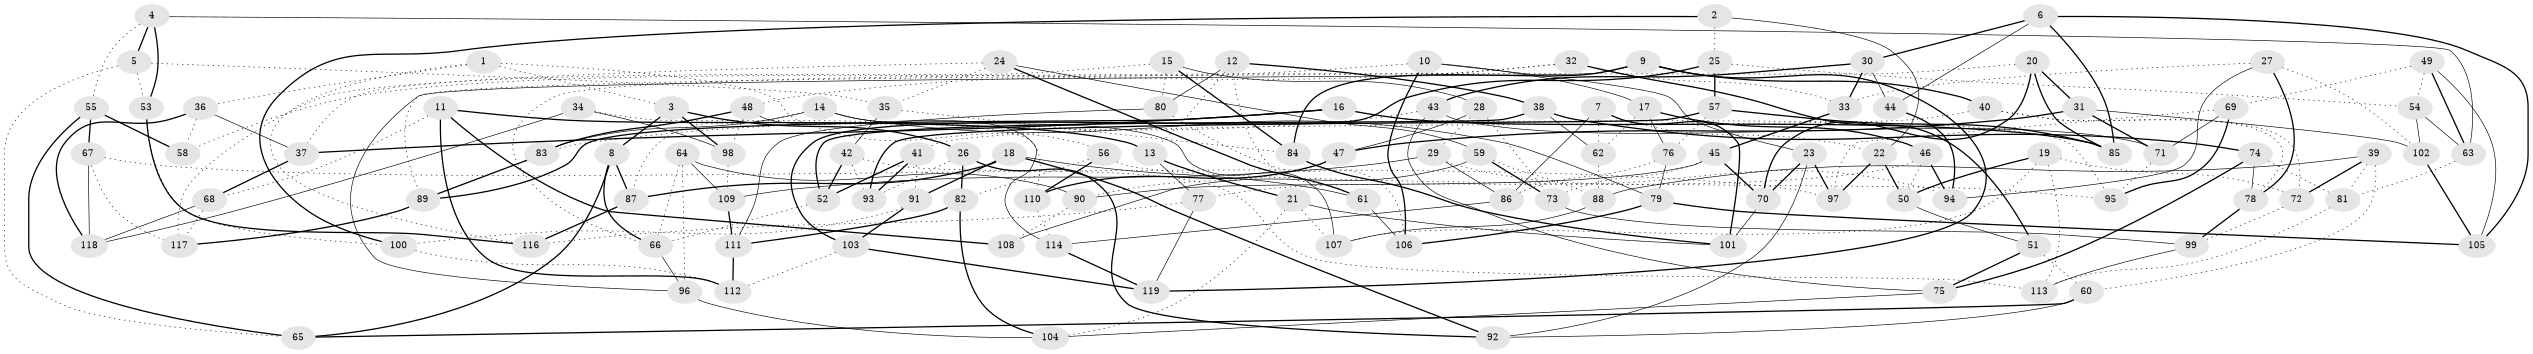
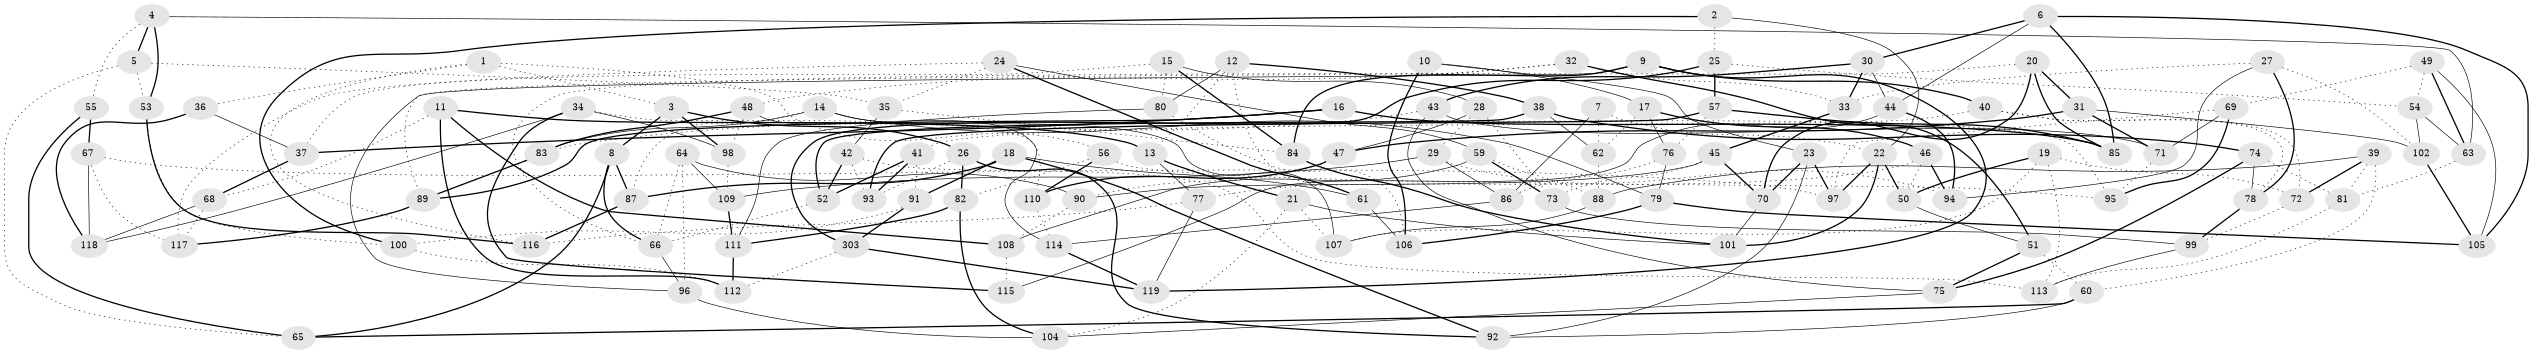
edge "7" -- "101": now "22" -- "101"
node "58": removed
node "103": label "103" -> "303"
node "115": added
